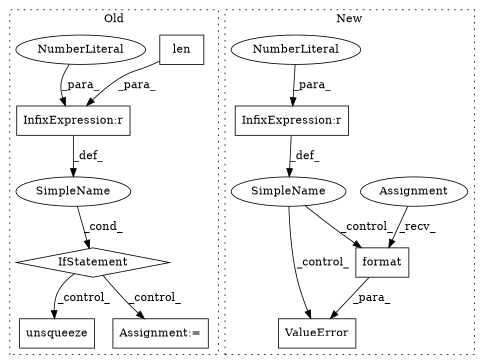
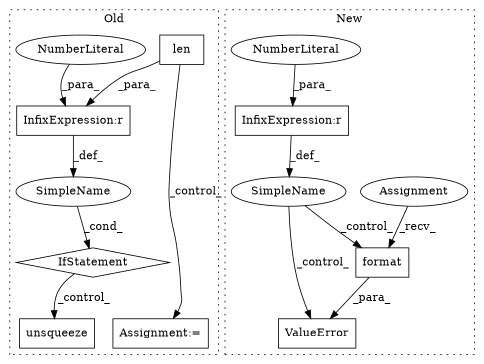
edge "IfStatement" -> "Assignment:=": now "len" -> "Assignment:="
